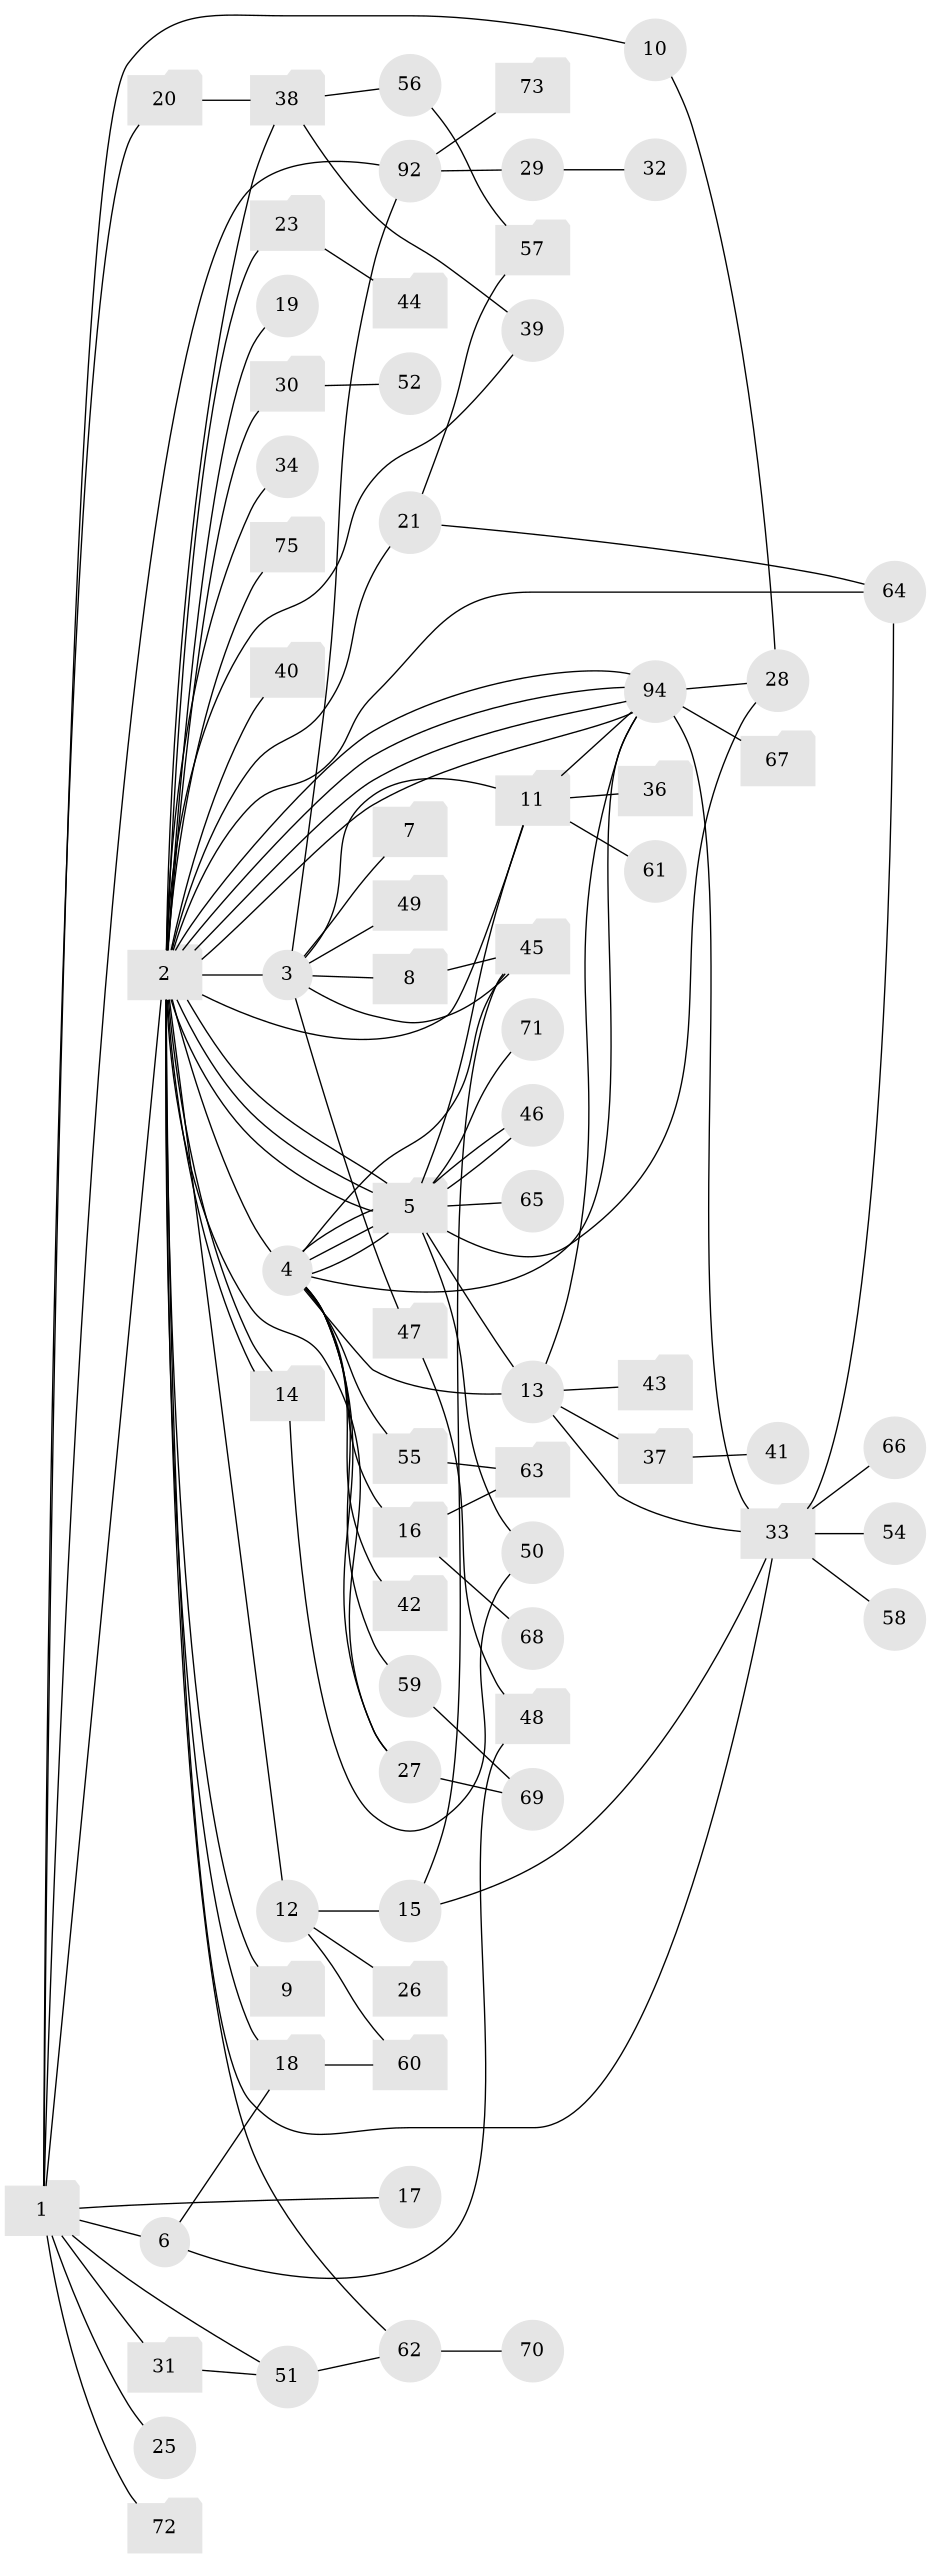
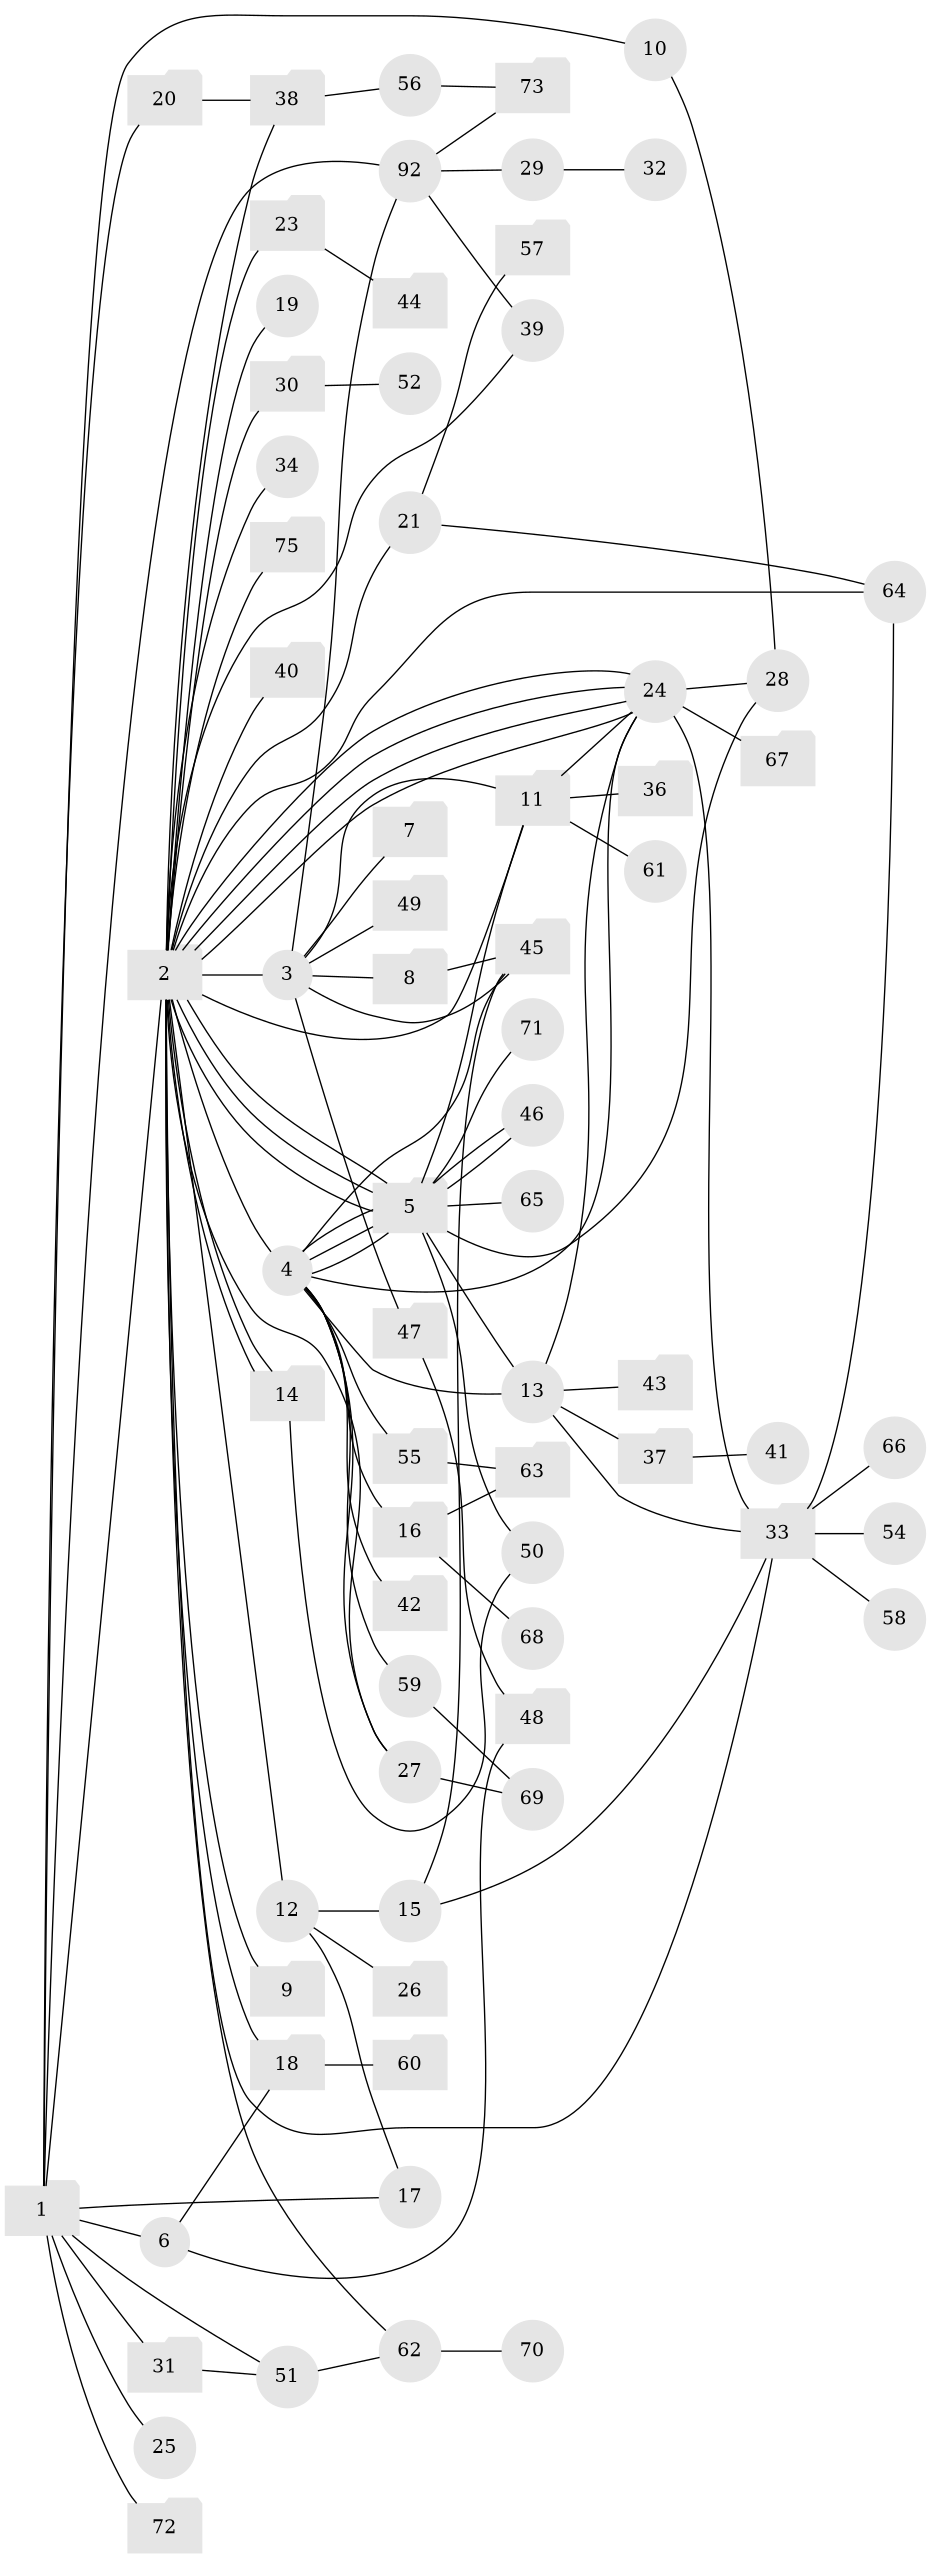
edge "56" -- "57": now "56" -- "73"
edge "38" -- "39": now "92" -- "39"
node "94": label "94" -> "24"
edge "12" -- "60": now "12" -- "17"
